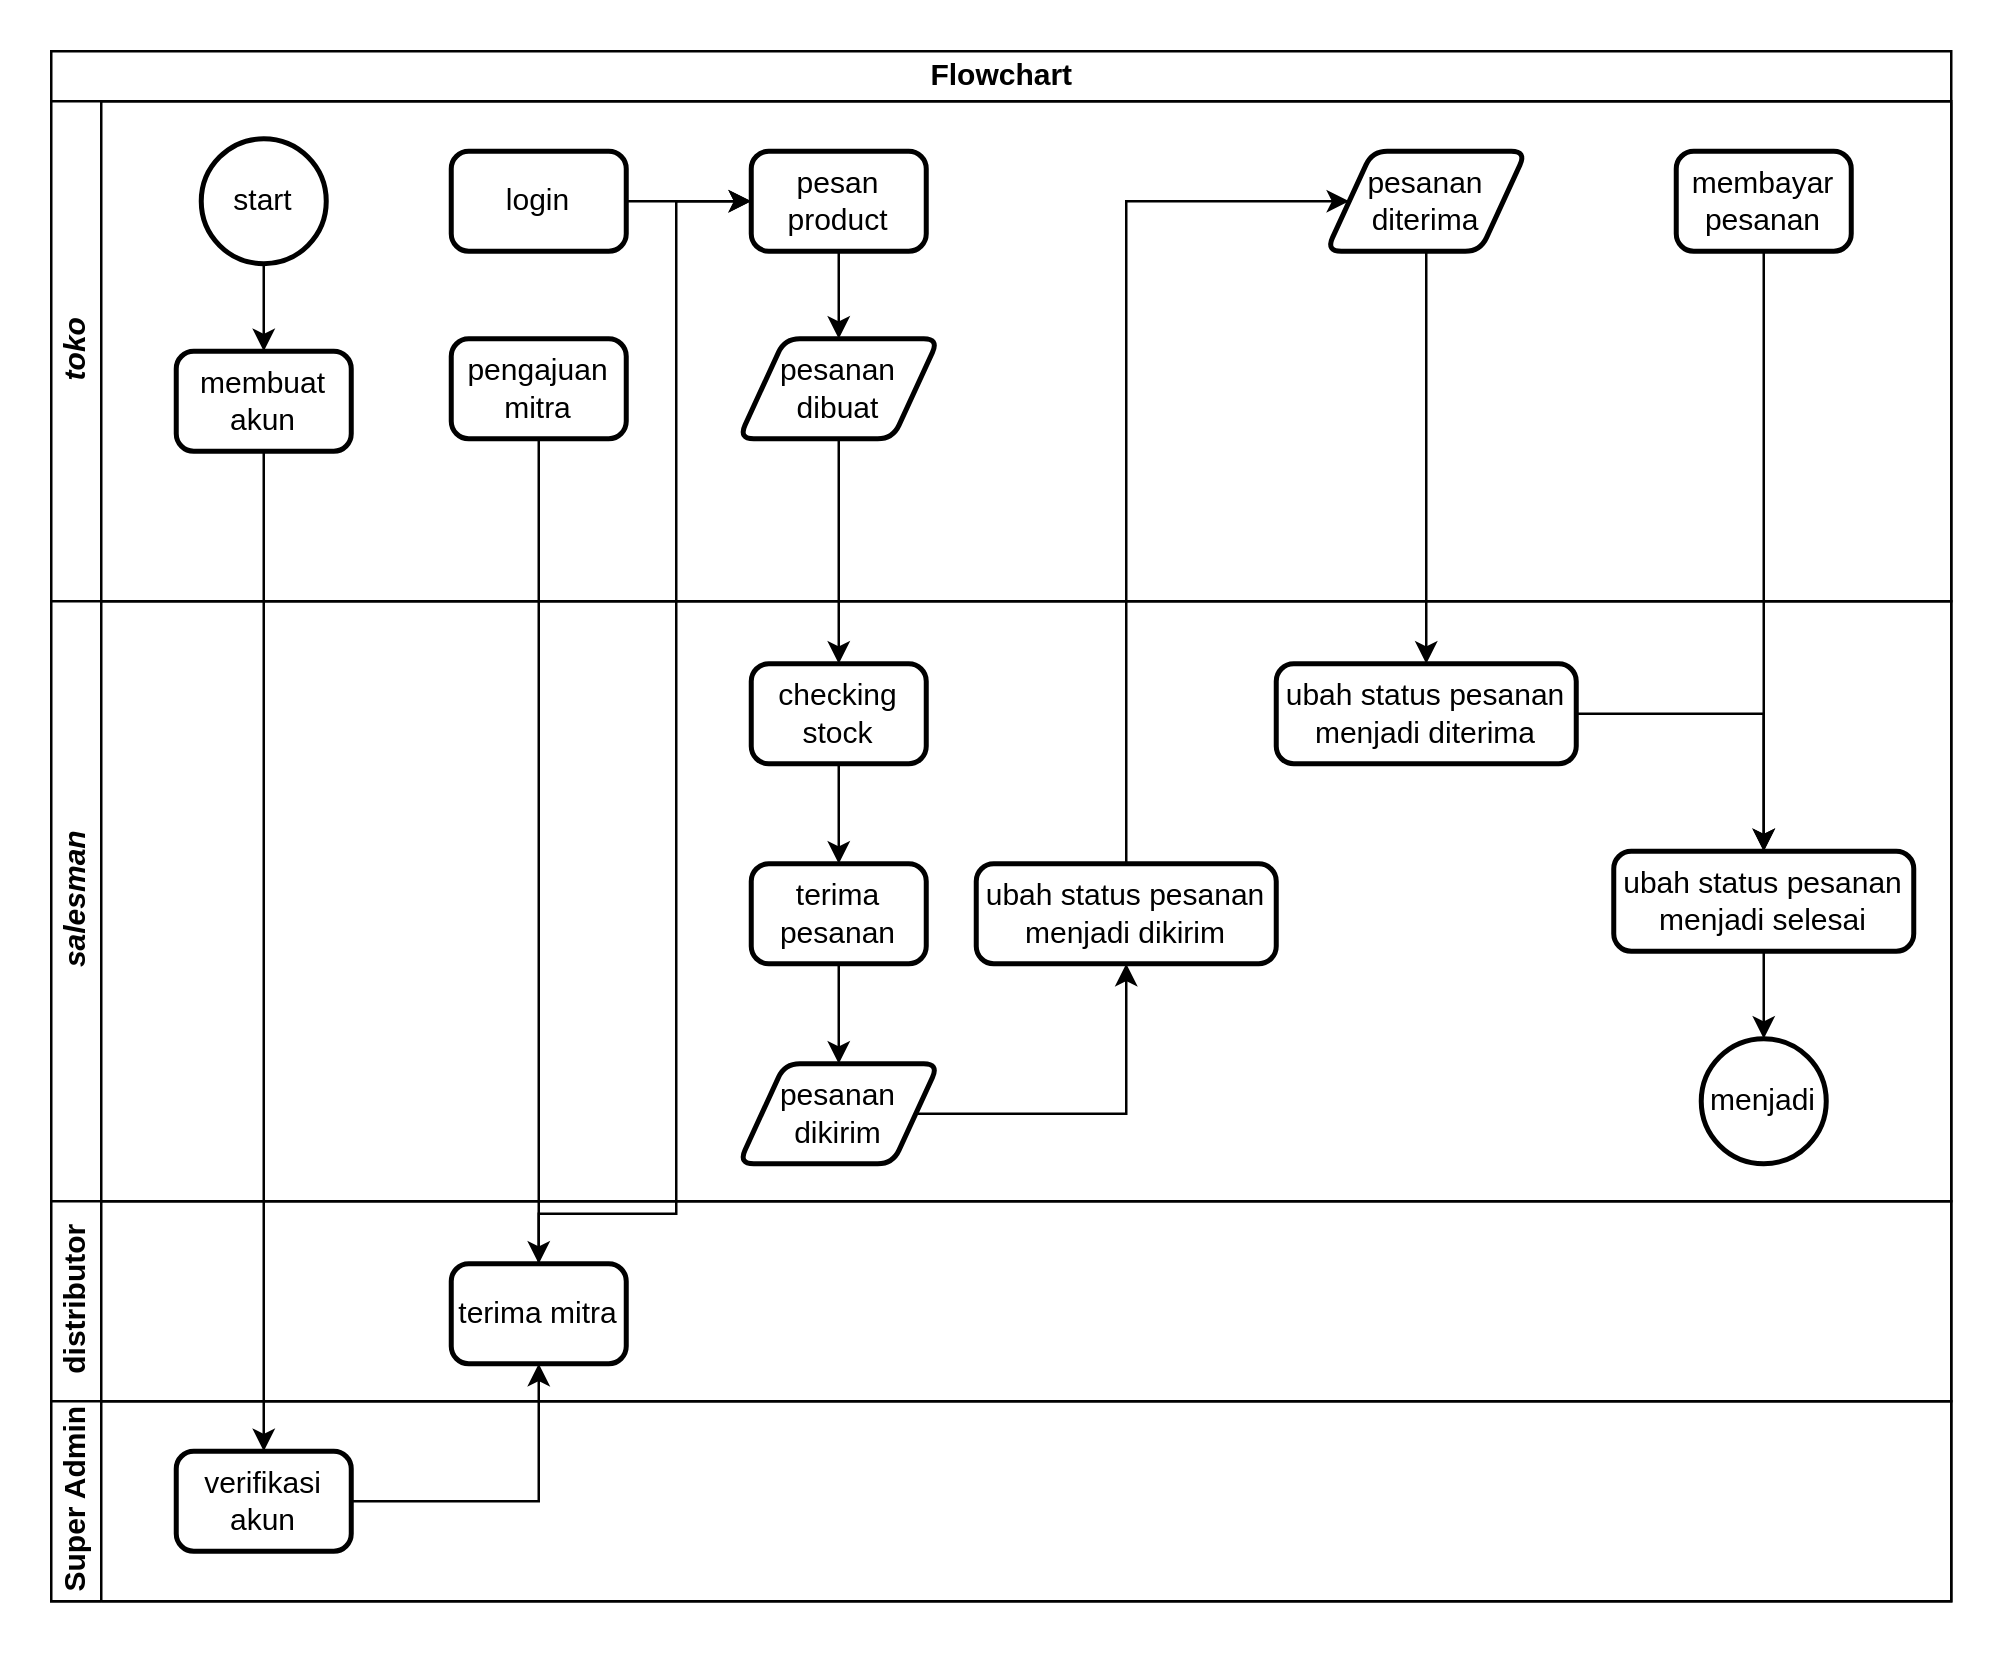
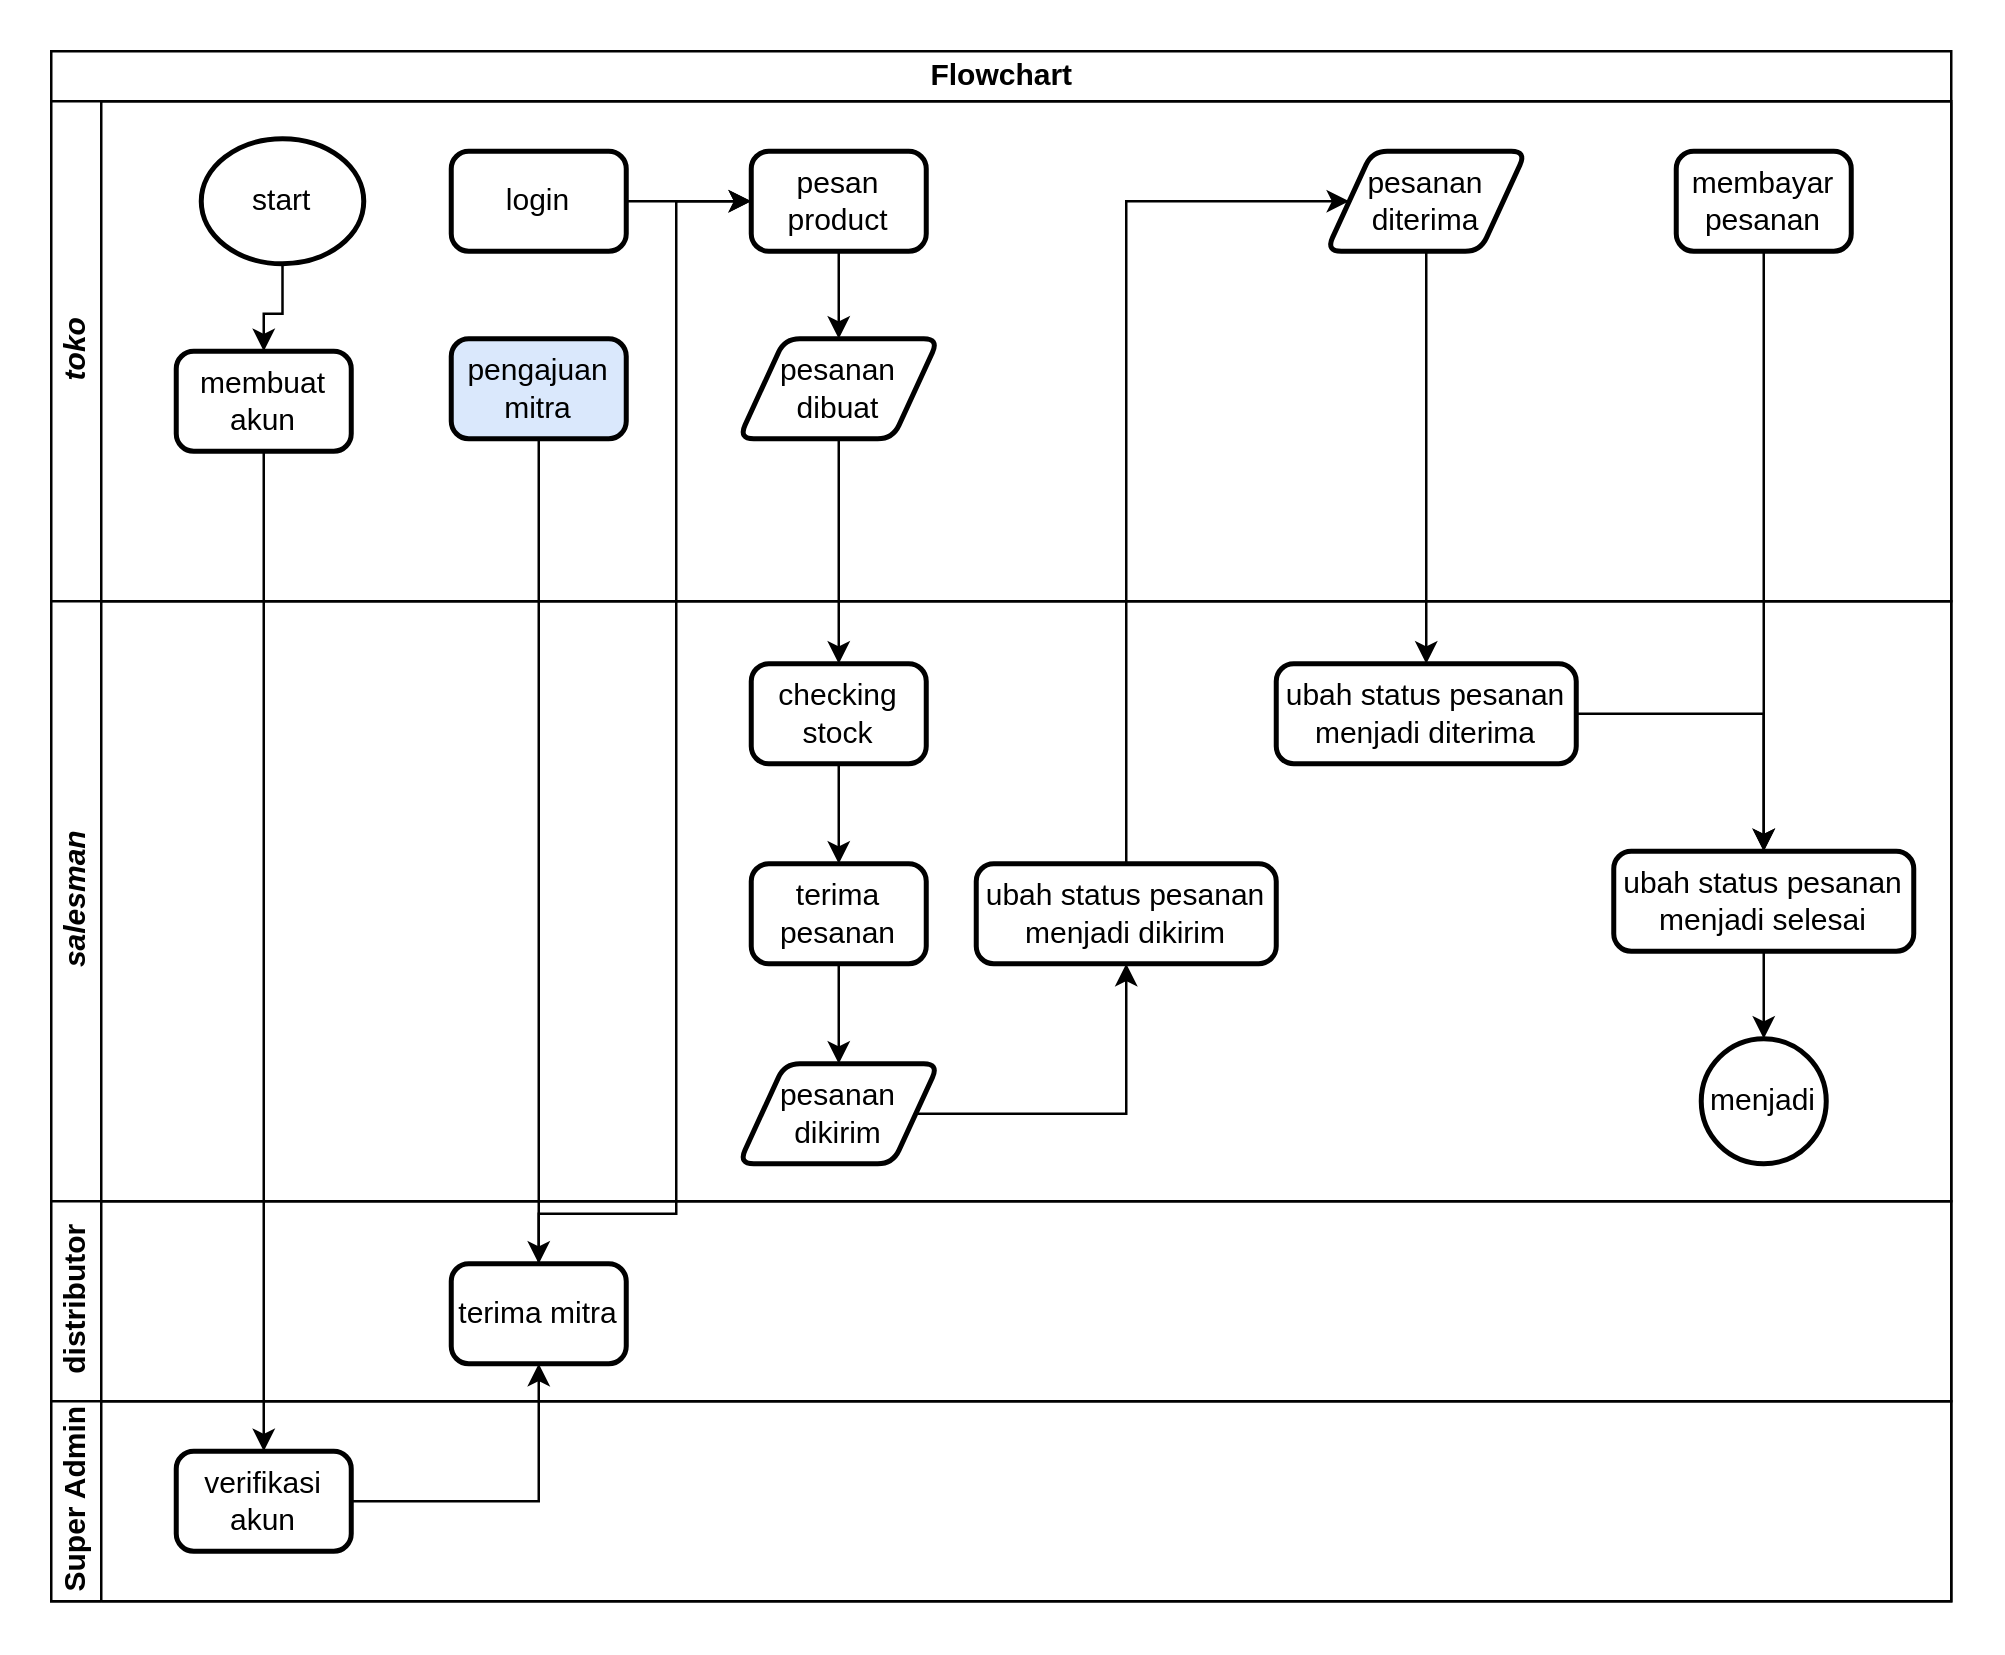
node "start": size 125x125 -> 163x125
node "pengajuan mitra": fillcolor #ffffff -> #dae8fc
